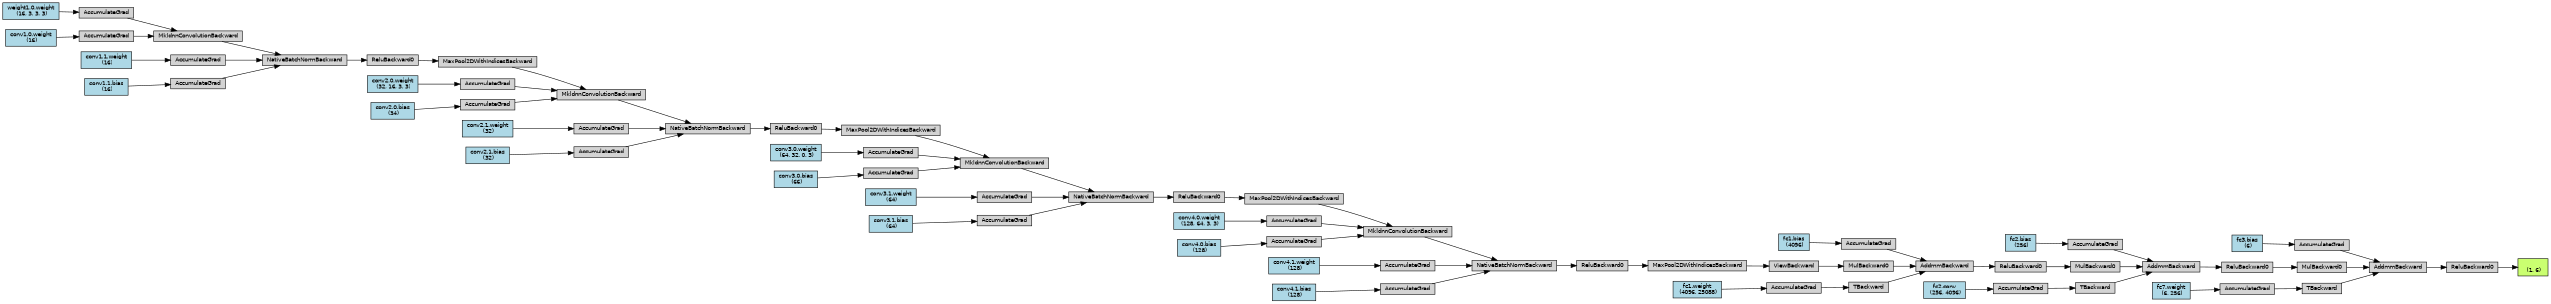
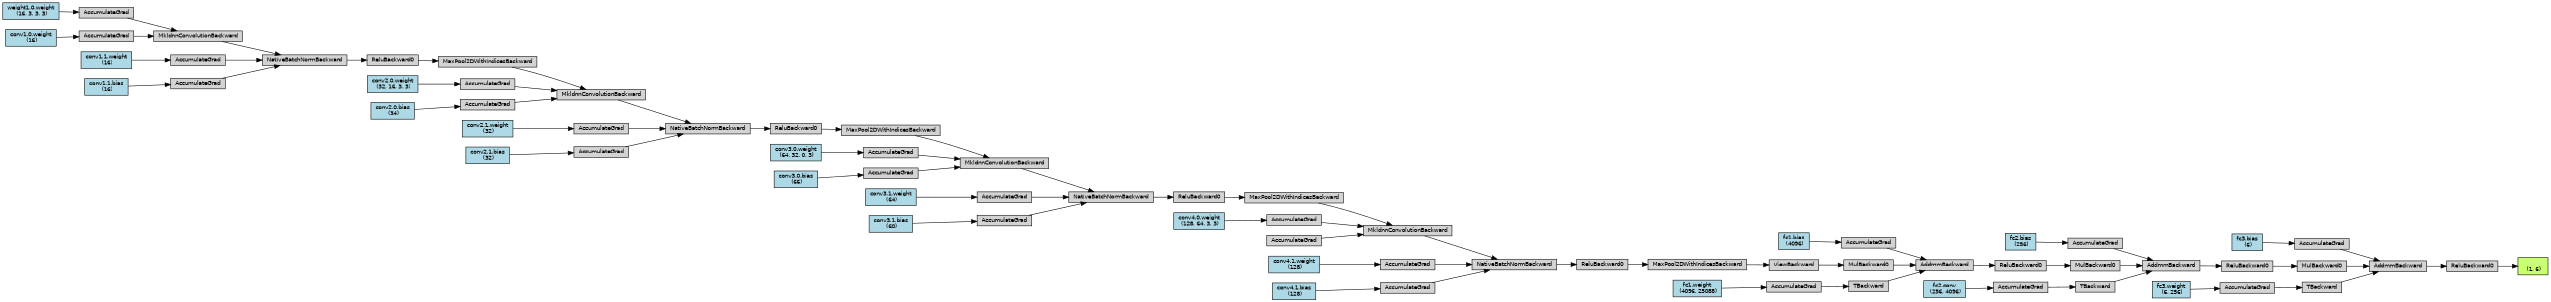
node "conv3.1.bias (64)": label "conv3.1.bias (64)" -> "conv3.1.bias (60)"
node "conv4.0.bias (128)": removed
node "fc7.weight (6, 256)": label "fc7.weight (6, 256)" -> "fc3.weight (6, 256)"
